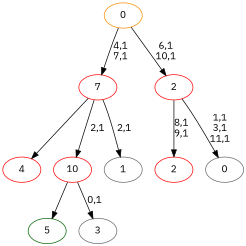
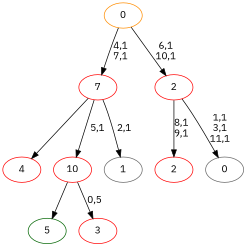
edge "7" -> "10": label "2,1" -> "5,1"
edge "10" -> "3": label "0,1" -> "0,5"
node "3": color gray40 -> red
